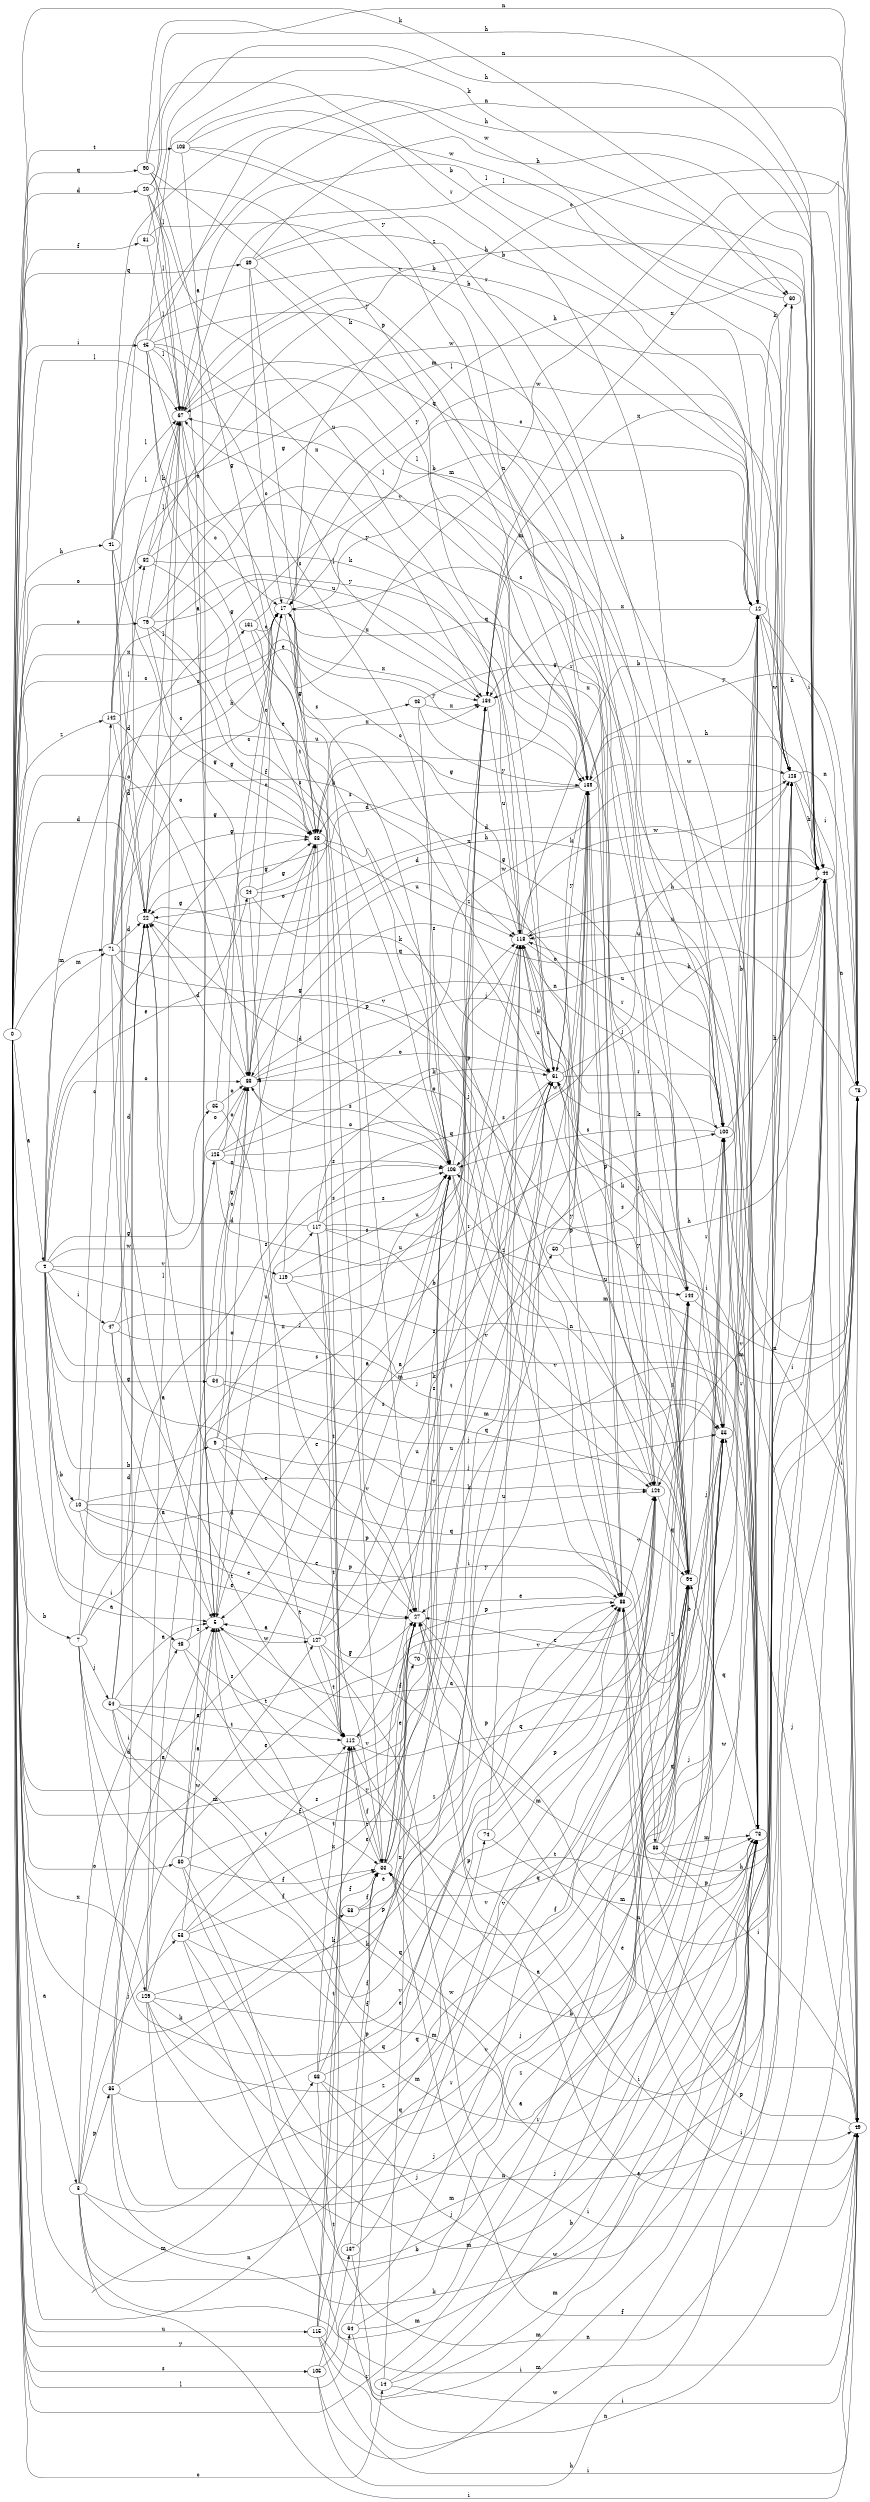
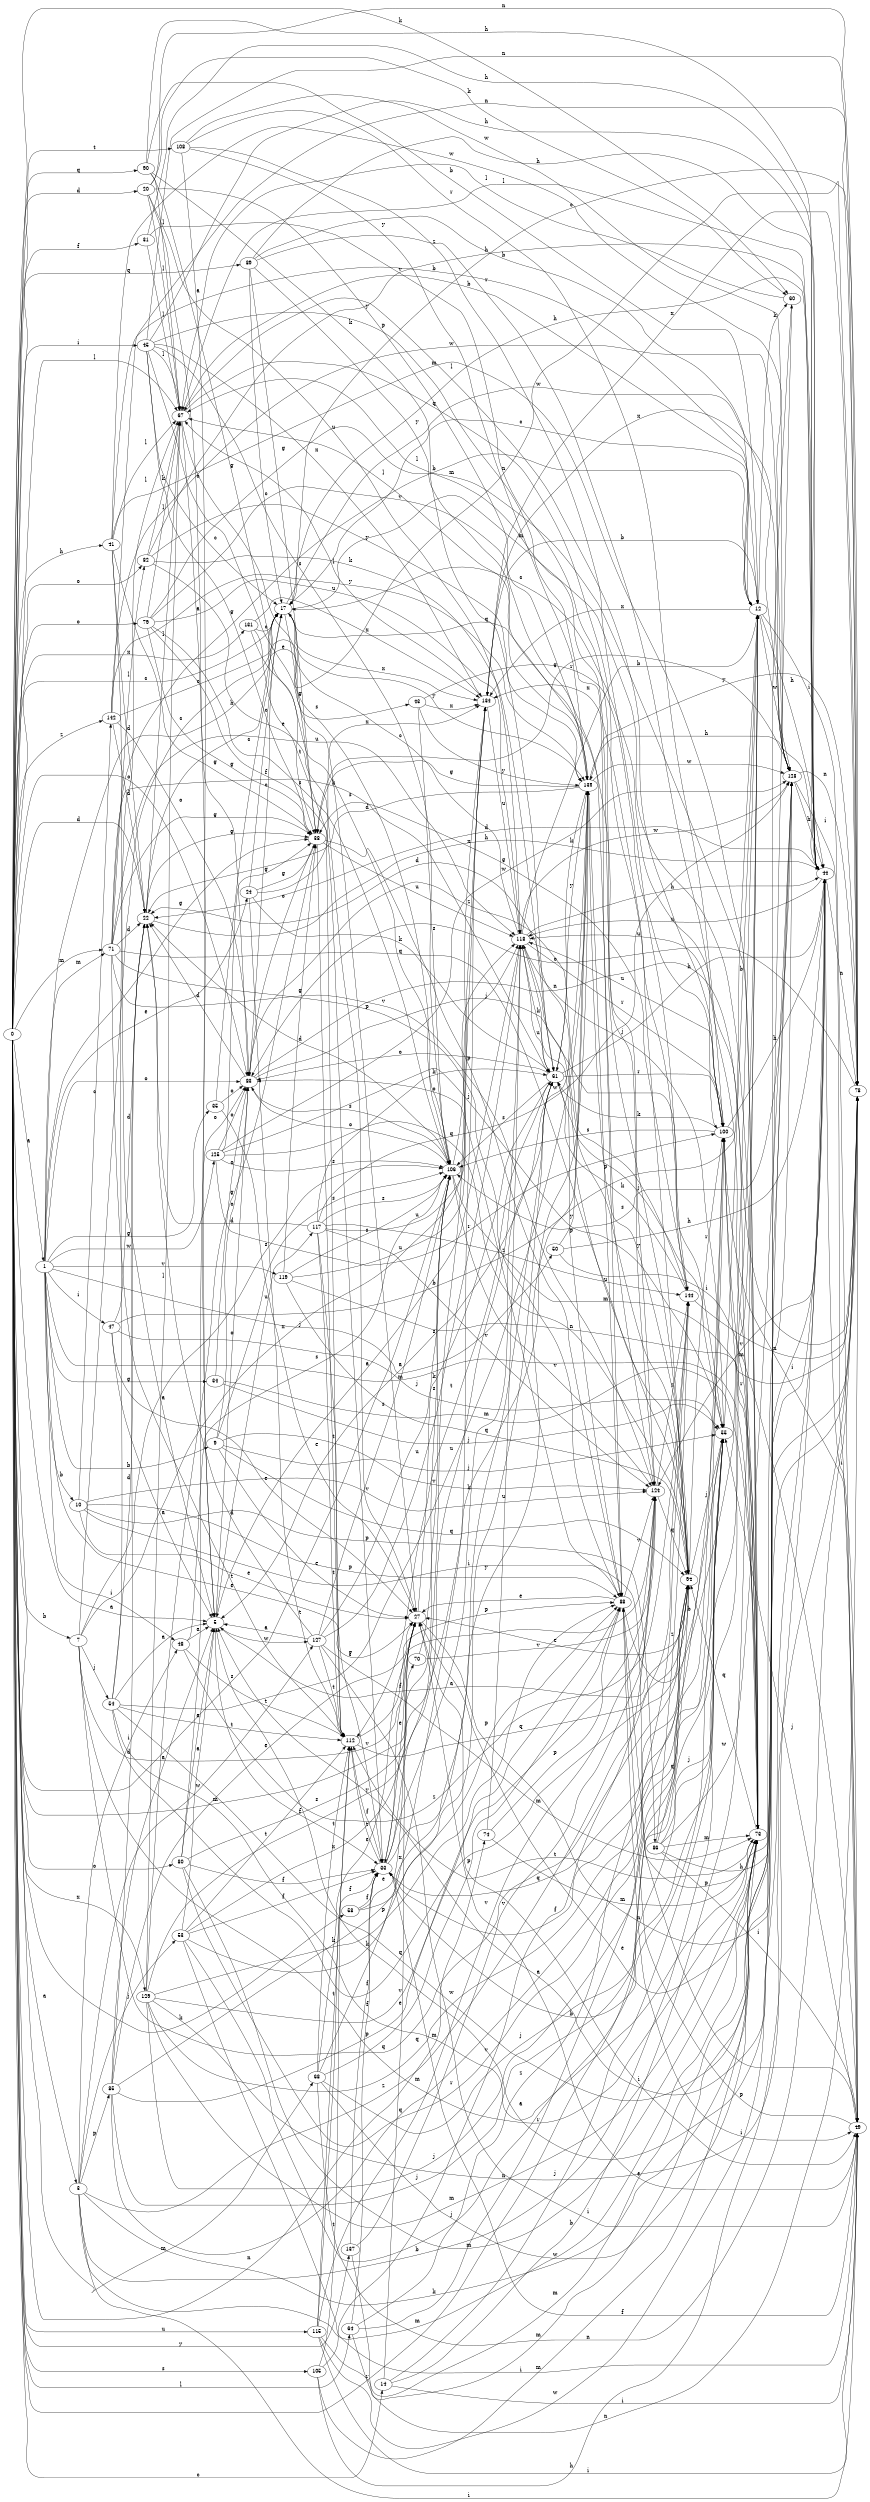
node "4": label "4" -> "1"
